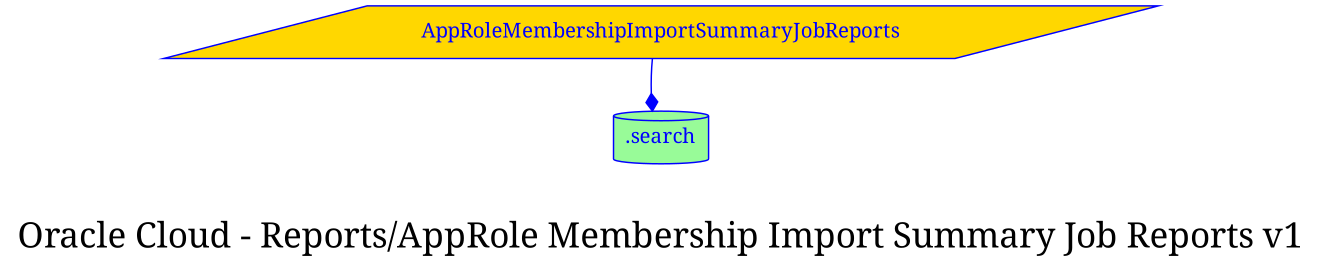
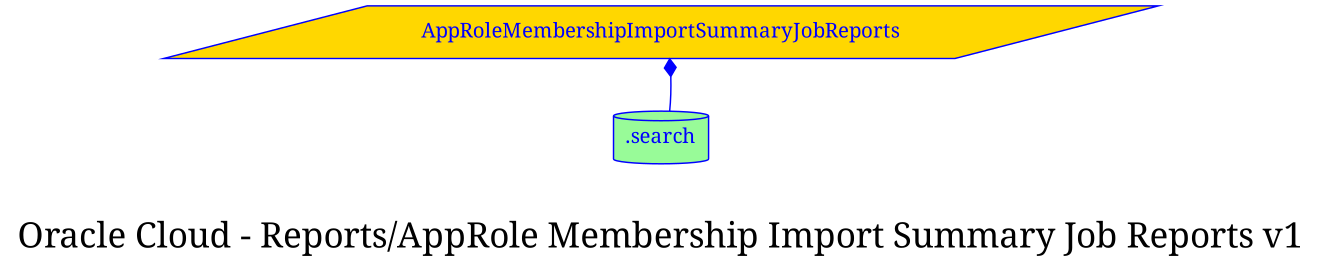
edge "AppRoleMembershipImportSummaryJobReports" -> ".search": reversed
